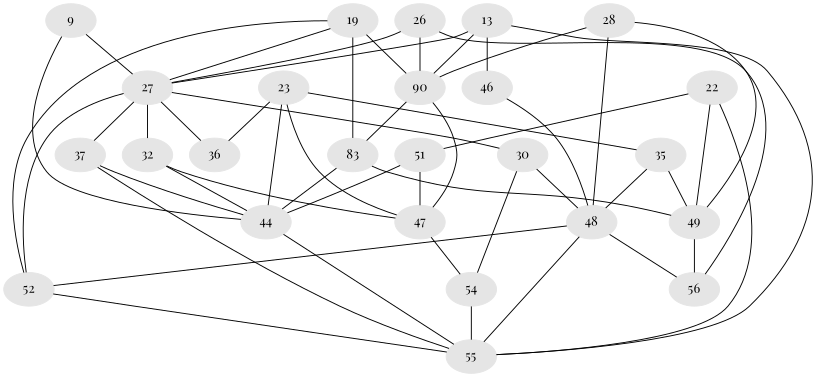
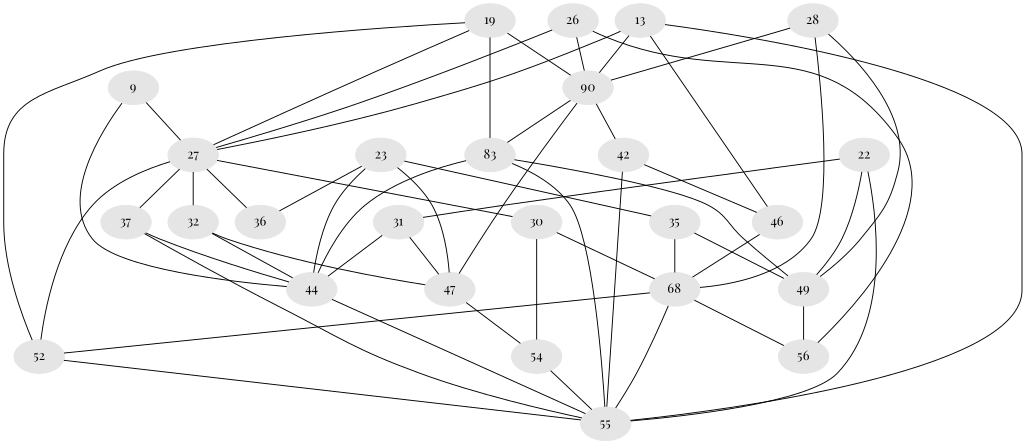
node "51": label "51" -> "31"
node "42": added
node "48": label "48" -> "68"
edge "83" -- "55": added
